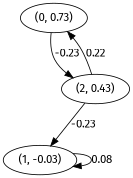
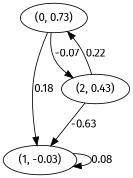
edge "(0, 0.73)" -> "(2, 0.43)": label "-0.23" -> "-0.07"
edge "(0, 0.73)" -> "(1, -0.03)": added, label "0.18"
edge "(2, 0.43)" -> "(1, -0.03)": label "-0.23" -> "-0.63"
